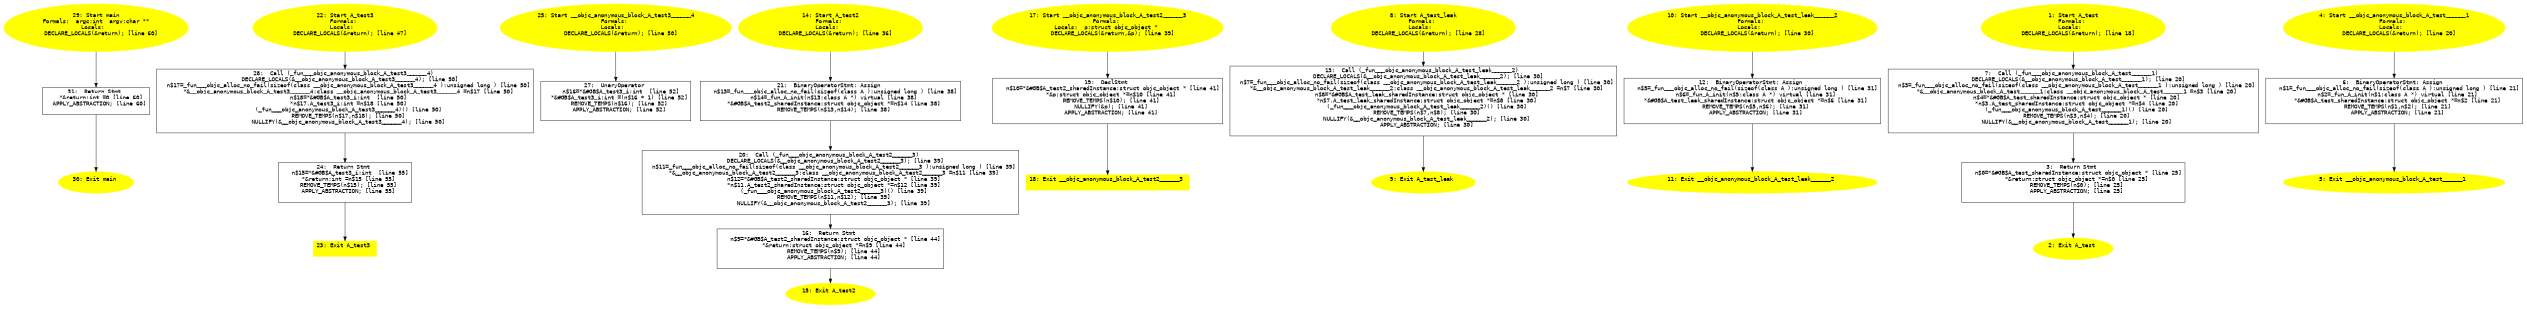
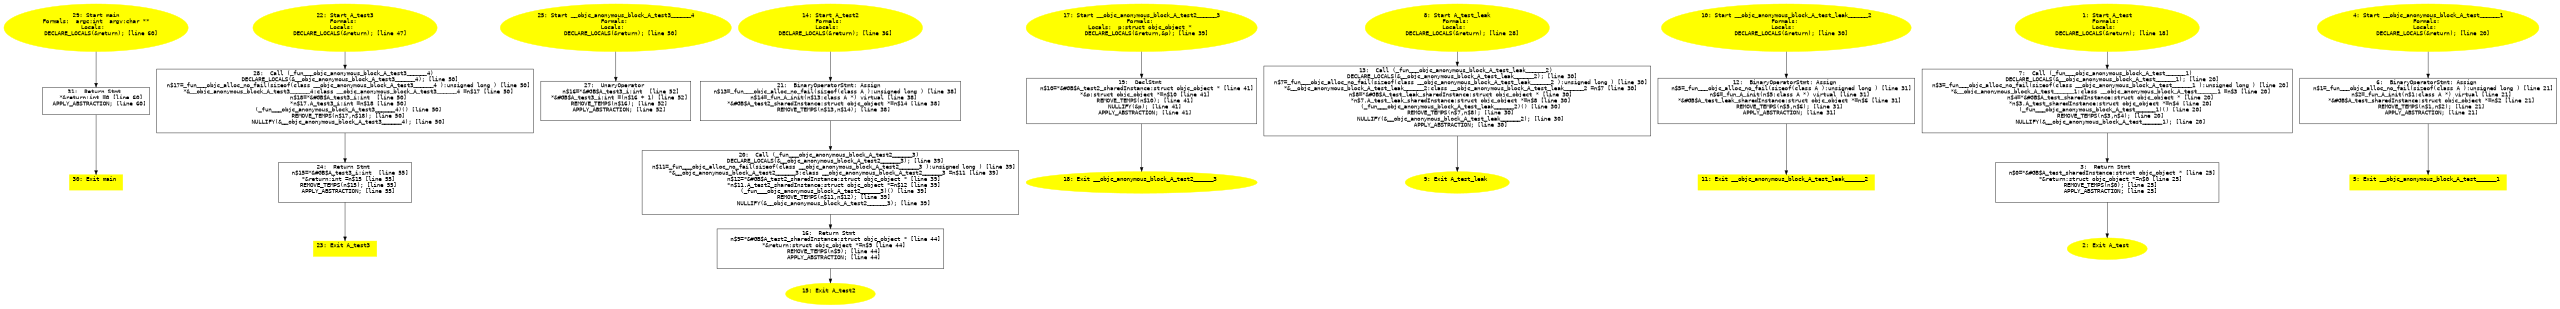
node "30: Exit main": shape ellipse -> box
node "18: Exit __objc_anonymous_block_A_test2______3": shape box -> ellipse
node "11: Exit __objc_anonymous_block_A_test_leak______2": shape ellipse -> box
node "5: Exit __objc_anonymous_block_A_test______1": shape ellipse -> box
